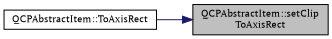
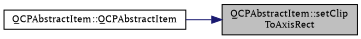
node "QCPAbstractItem::ToAxisRect": label "QCPAbstractItem::ToAxisRect" -> "QCPAbstractItem::QCPAbstractItem"
